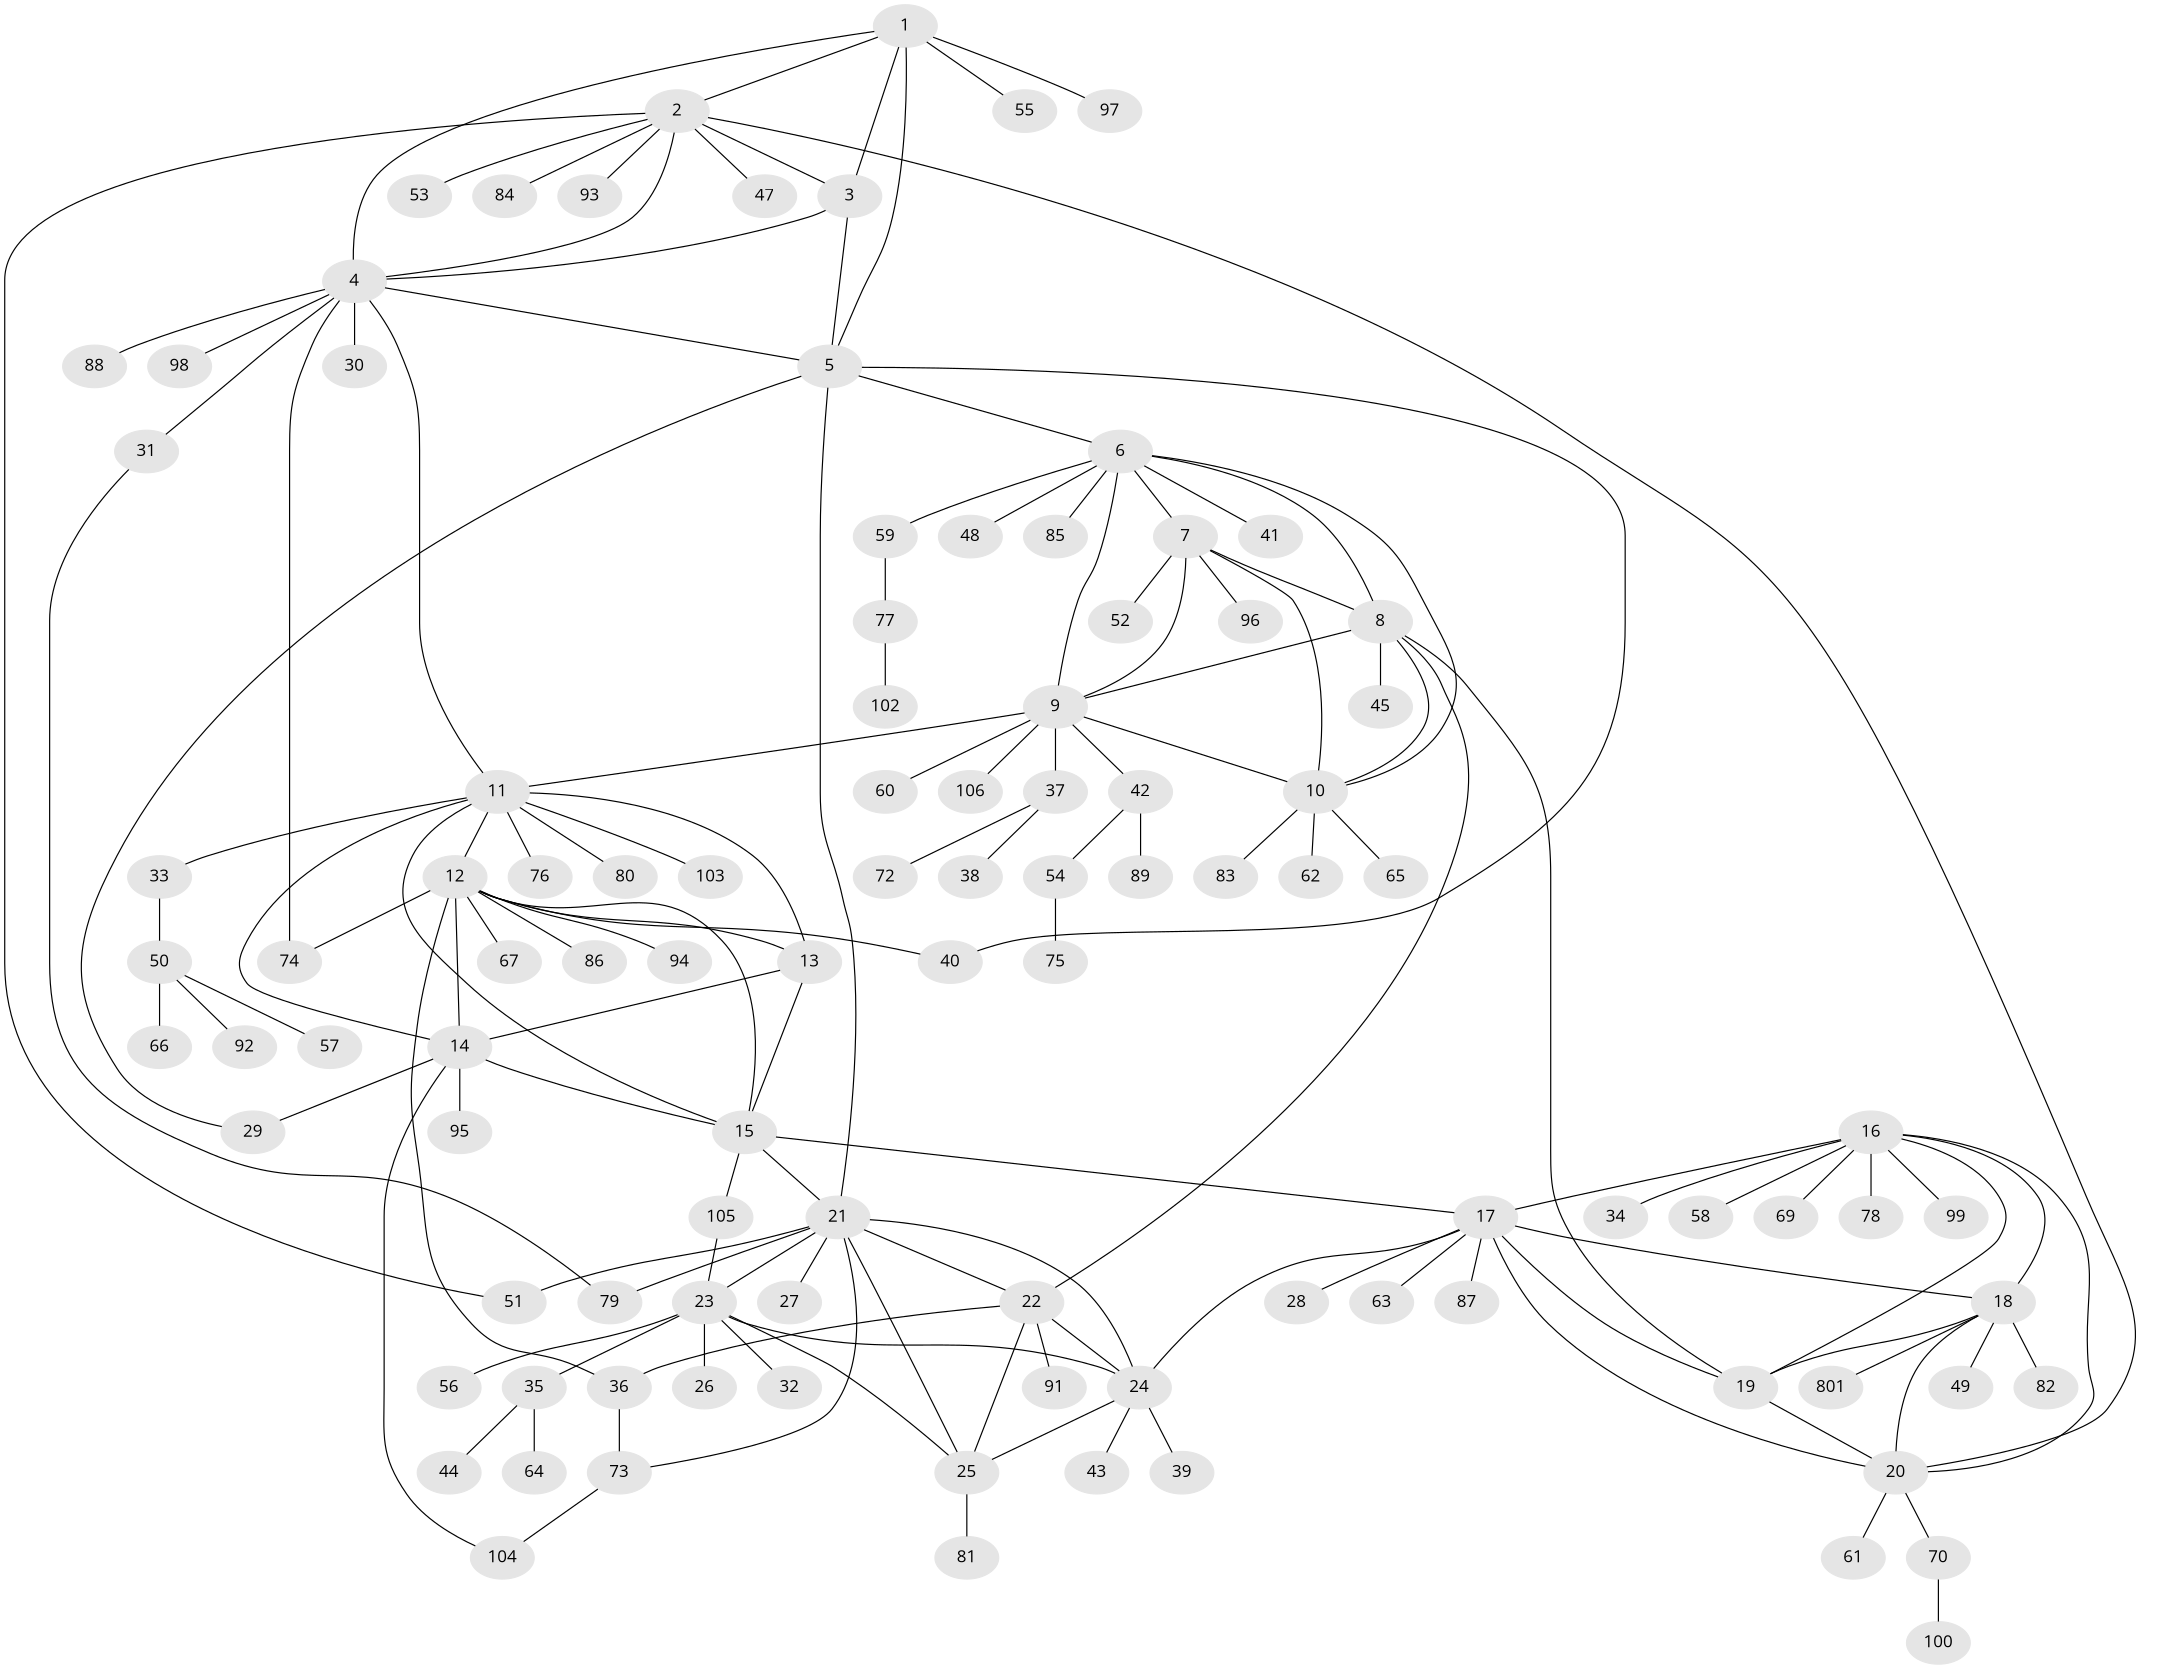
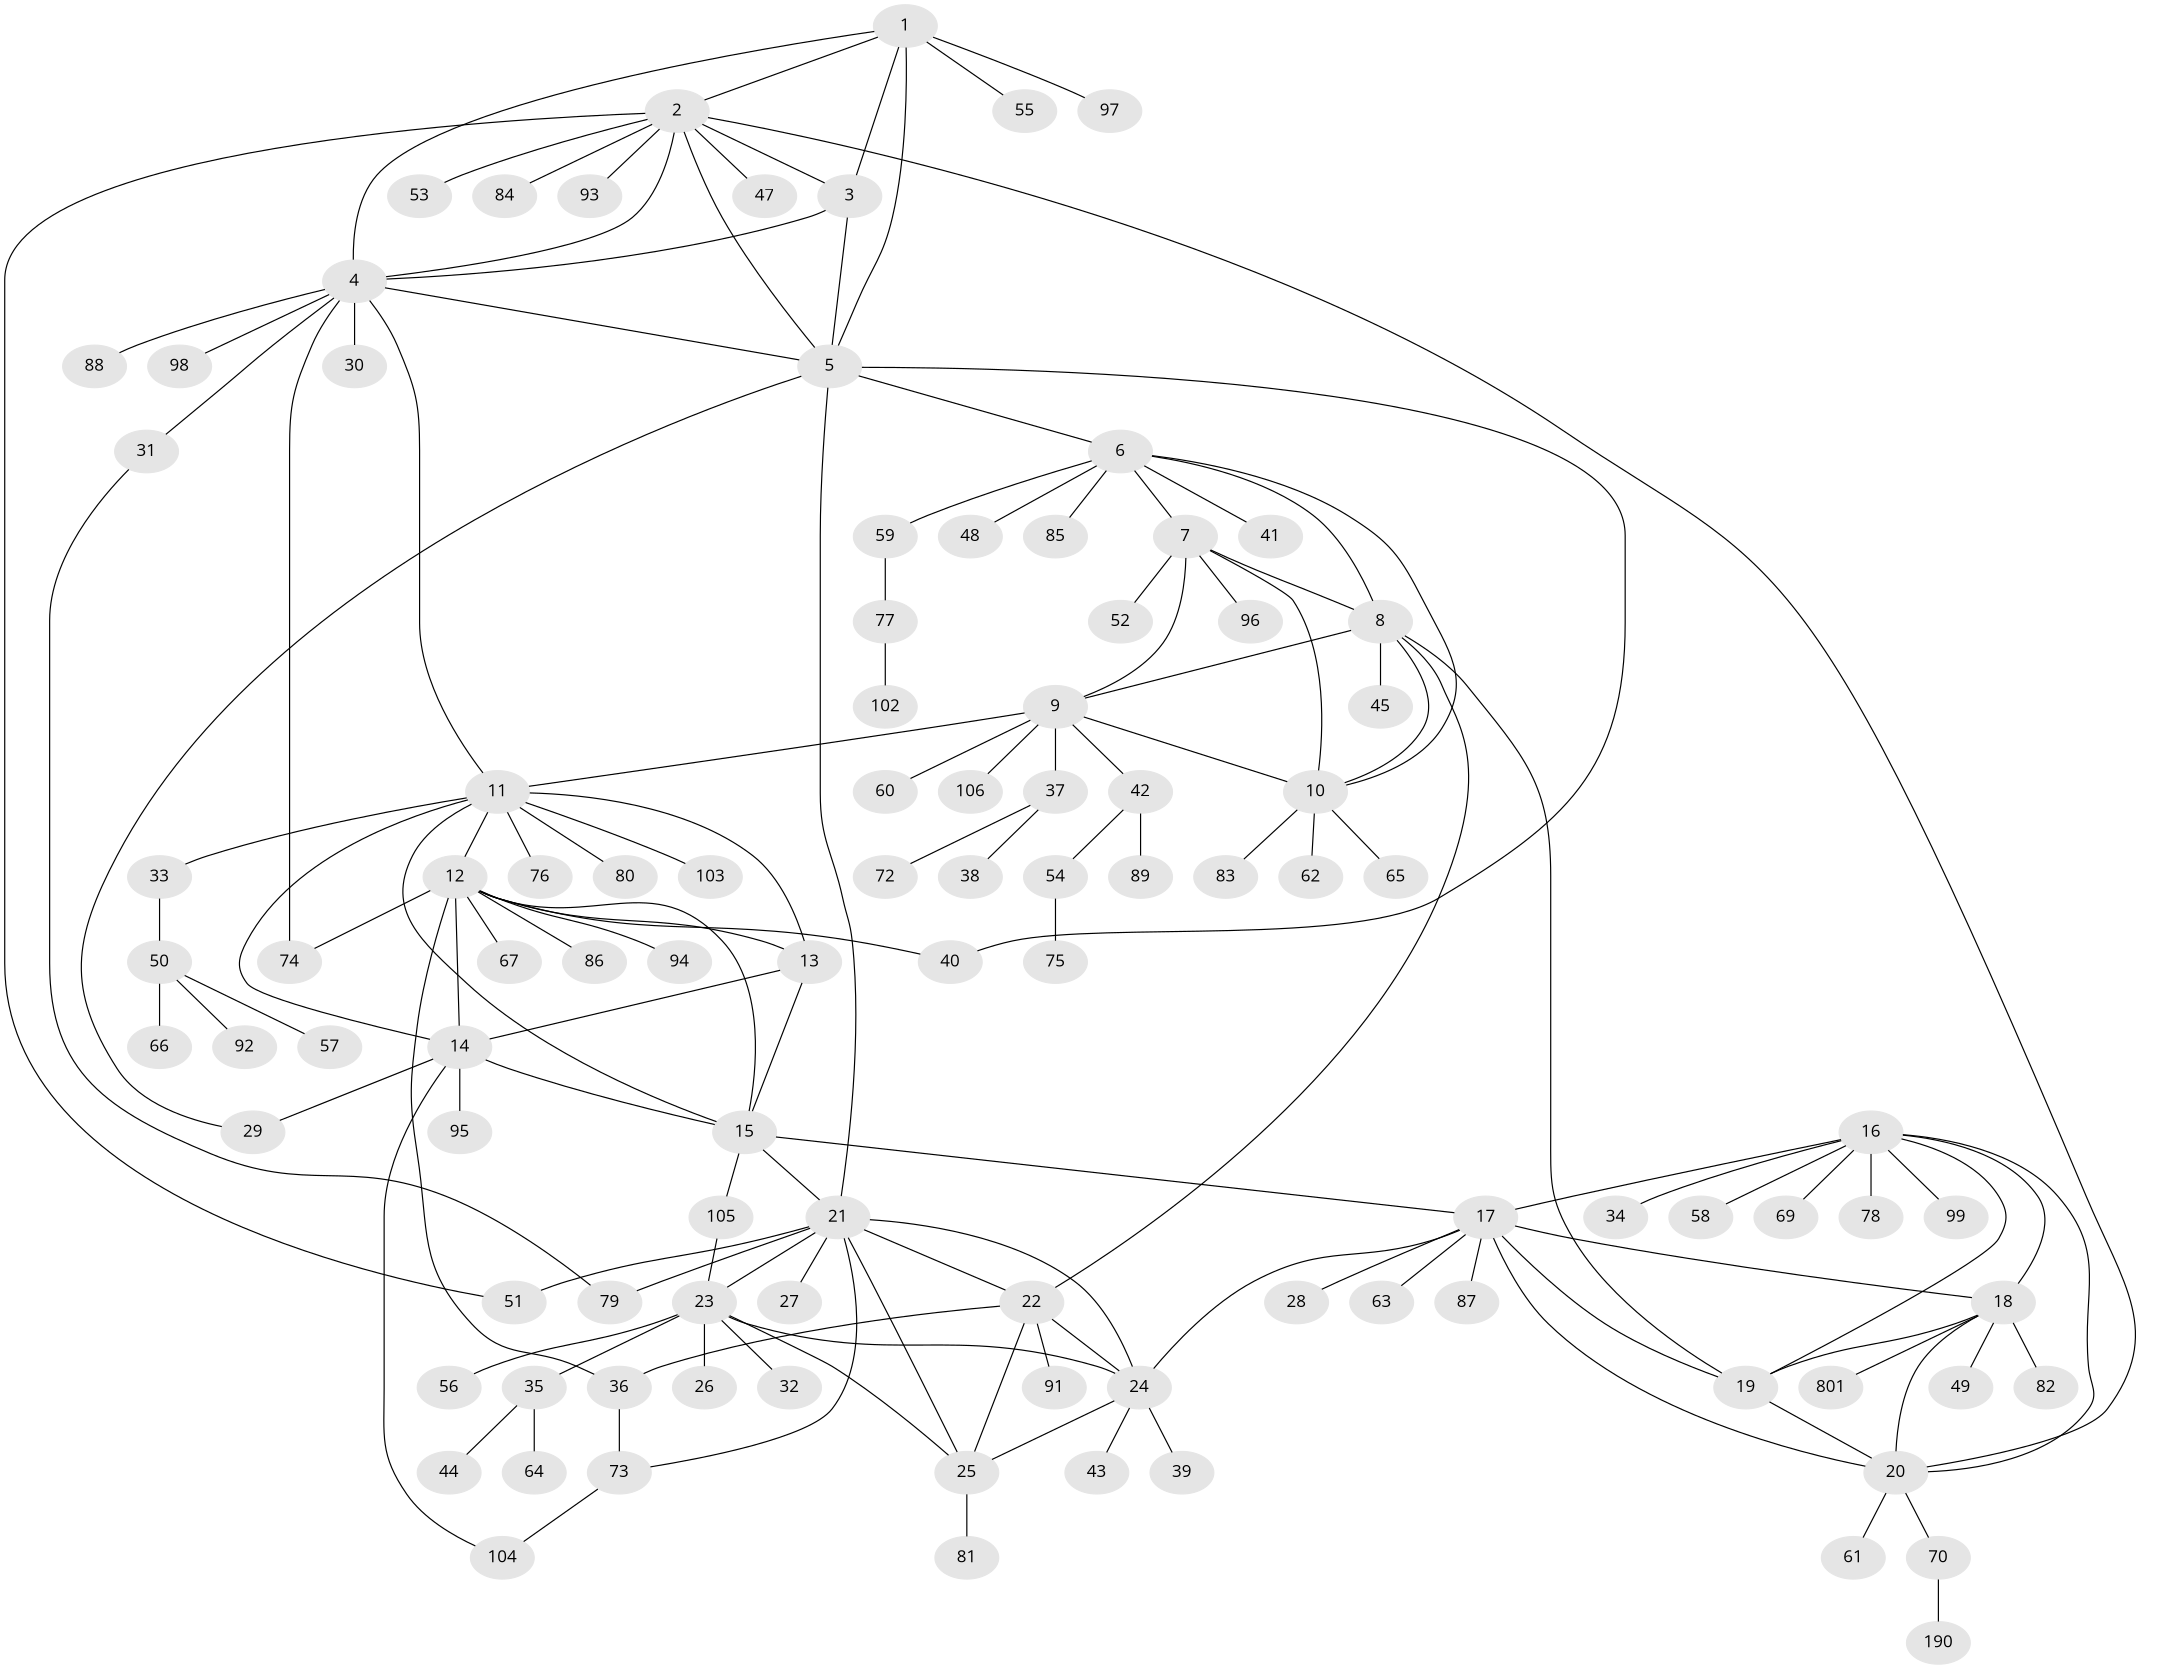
edge "2" -- "5": added
edge "6" -- "9": removed
node "100": label "100" -> "190"
